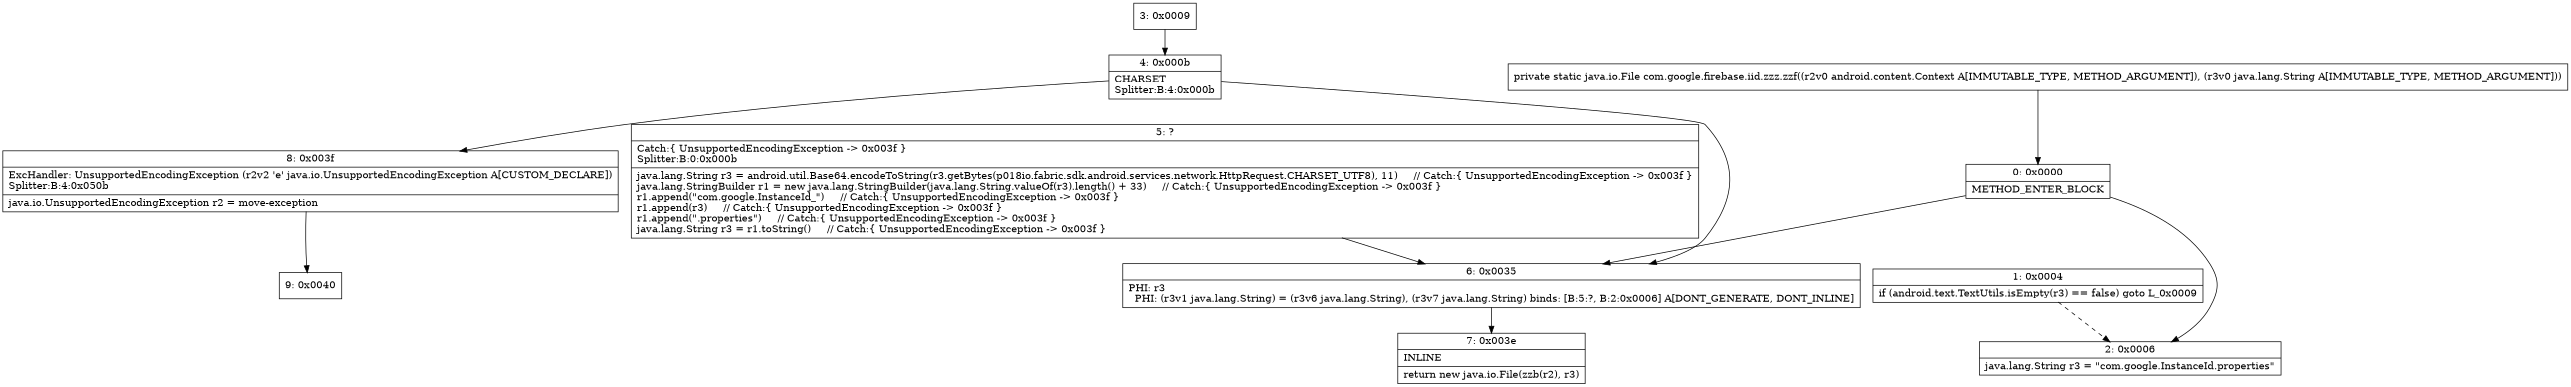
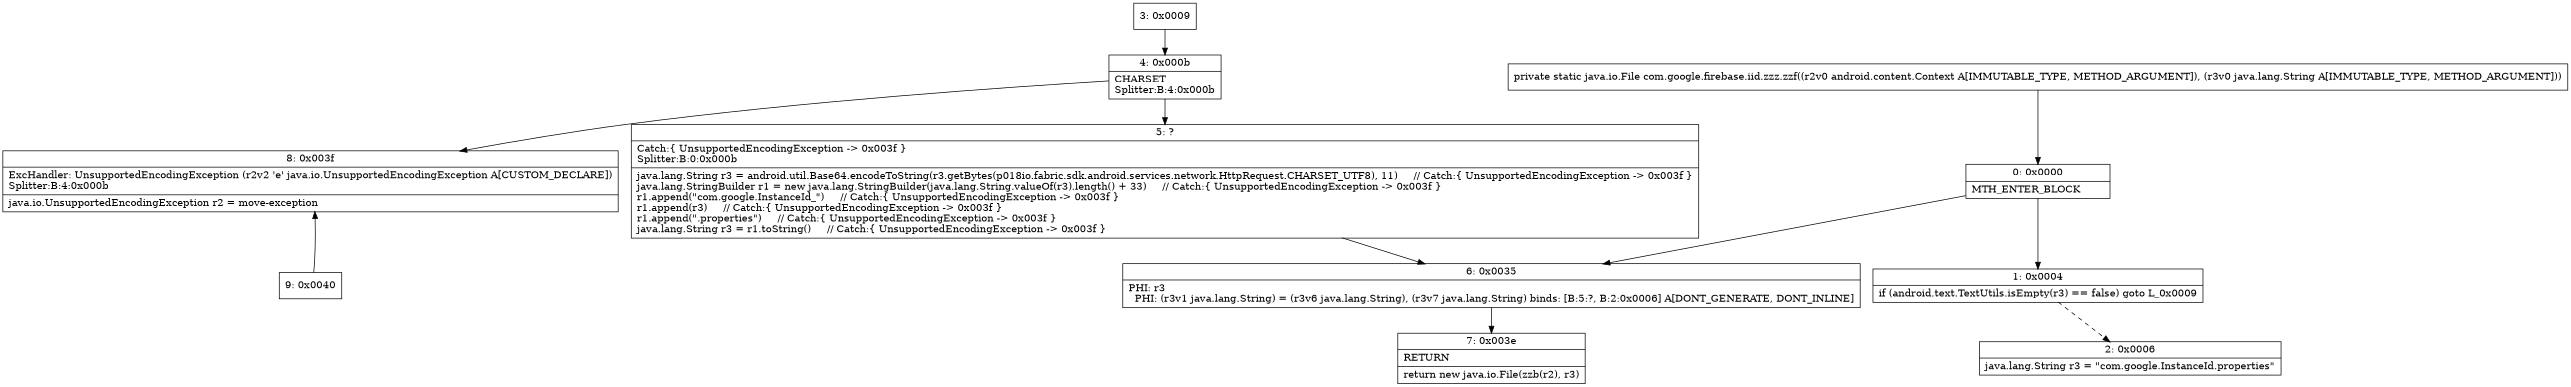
edge "4: 0x000b" -> "6: 0x0035": now "4: 0x000b" -> "5: ?"
node "8: 0x003f": text "Splitter:B:4:0x050b" -> "Splitter:B:4:0x000b"
node "0: 0x0000": text "METHOD_ENTER_BLOCK" -> "MTH_ENTER_BLOCK"
edge "8: 0x003f" -> "9: 0x0040": reversed
edge "0: 0x0000" -> "2: 0x0006": now "0: 0x0000" -> "1: 0x0004"
node "7: 0x003e": text "INLINE" -> "RETURN"
